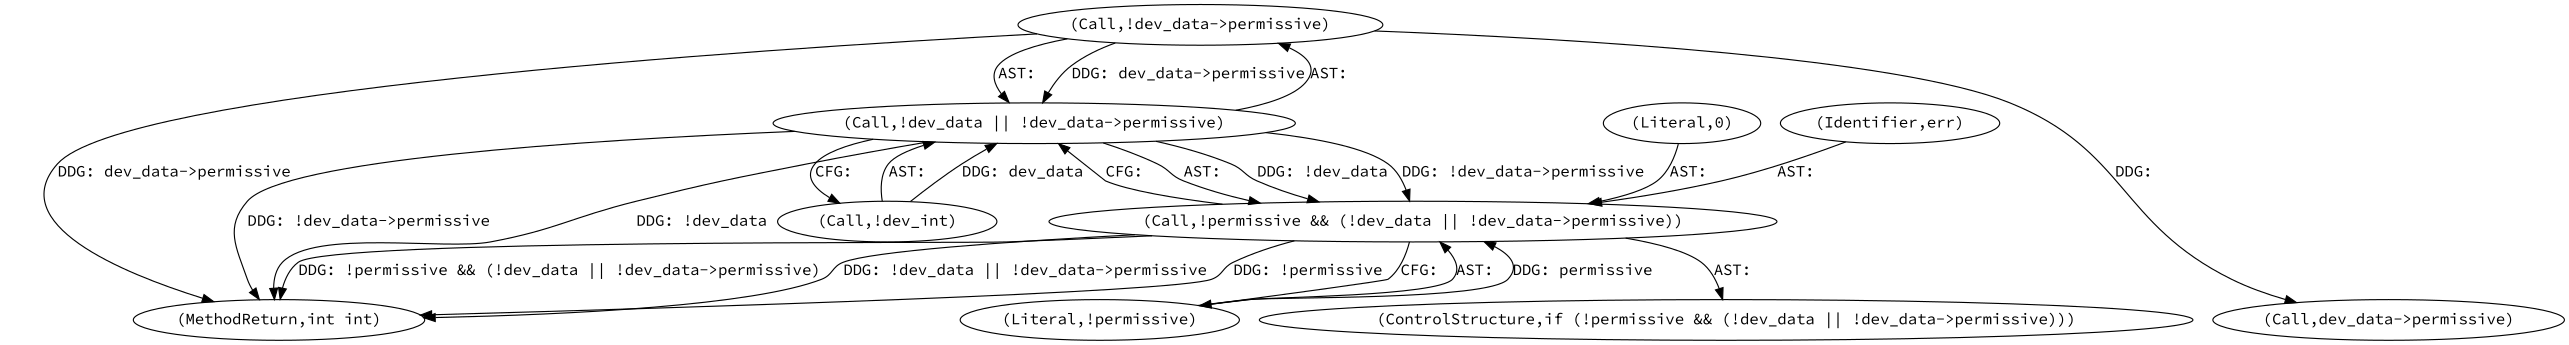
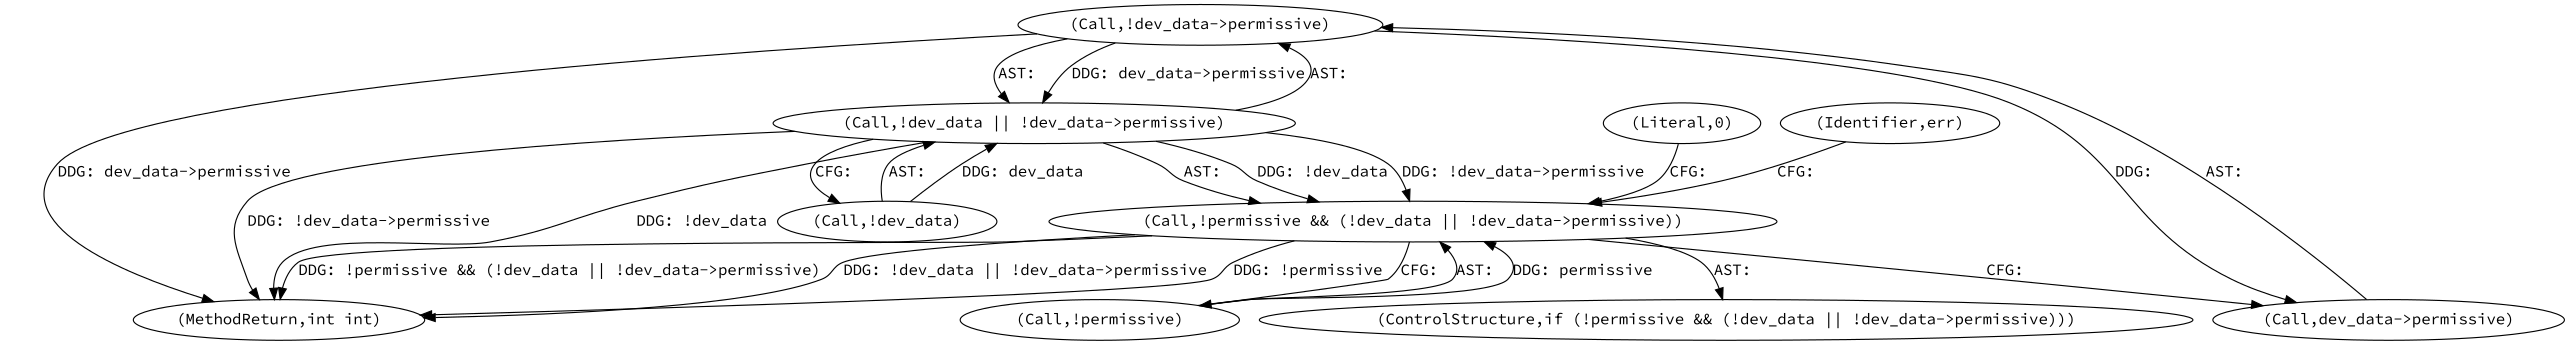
edge "(Call,dev_data->permissive)" -> "(Call,!dev_data->permissive)": added, label "AST:"
edge "(Literal,0)" -> "(Call,!permissive && (!dev_data || !dev_data->permissive))": label "AST: " -> "CFG: "
edge "(Identifier,err)" -> "(Call,!permissive && (!dev_data || !dev_data->permissive))": label "AST: " -> "CFG: "
edge "(Call,!permissive && (!dev_data || !dev_data->permissive))" -> "(Call,!dev_data || !dev_data->permissive)": now "(Call,!permissive && (!dev_data || !dev_data->permissive))" -> "(Call,dev_data->permissive)"
node "(Call,!dev_int)": label "(Call,!dev_int)" -> "(Call,!dev_data)"
node "(Literal,!permissive)": label "(Literal,!permissive)" -> "(Call,!permissive)"
